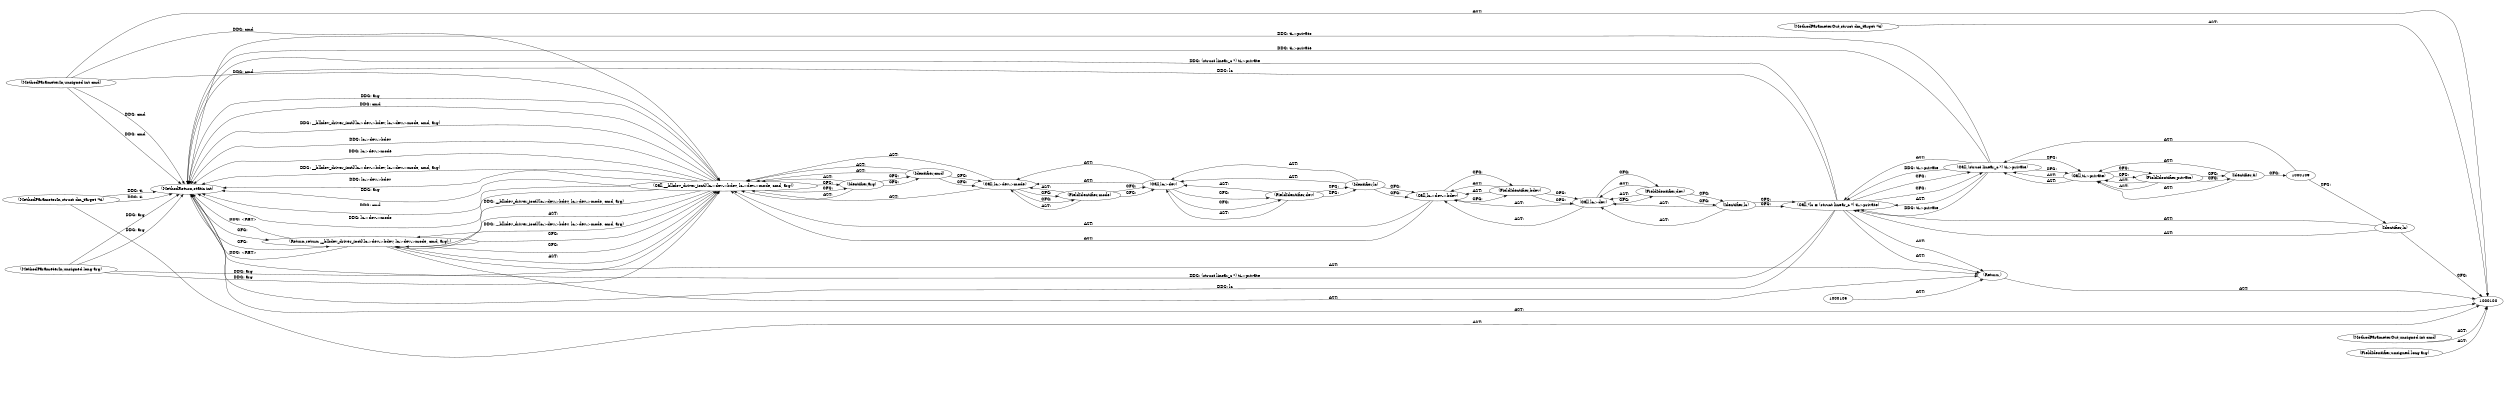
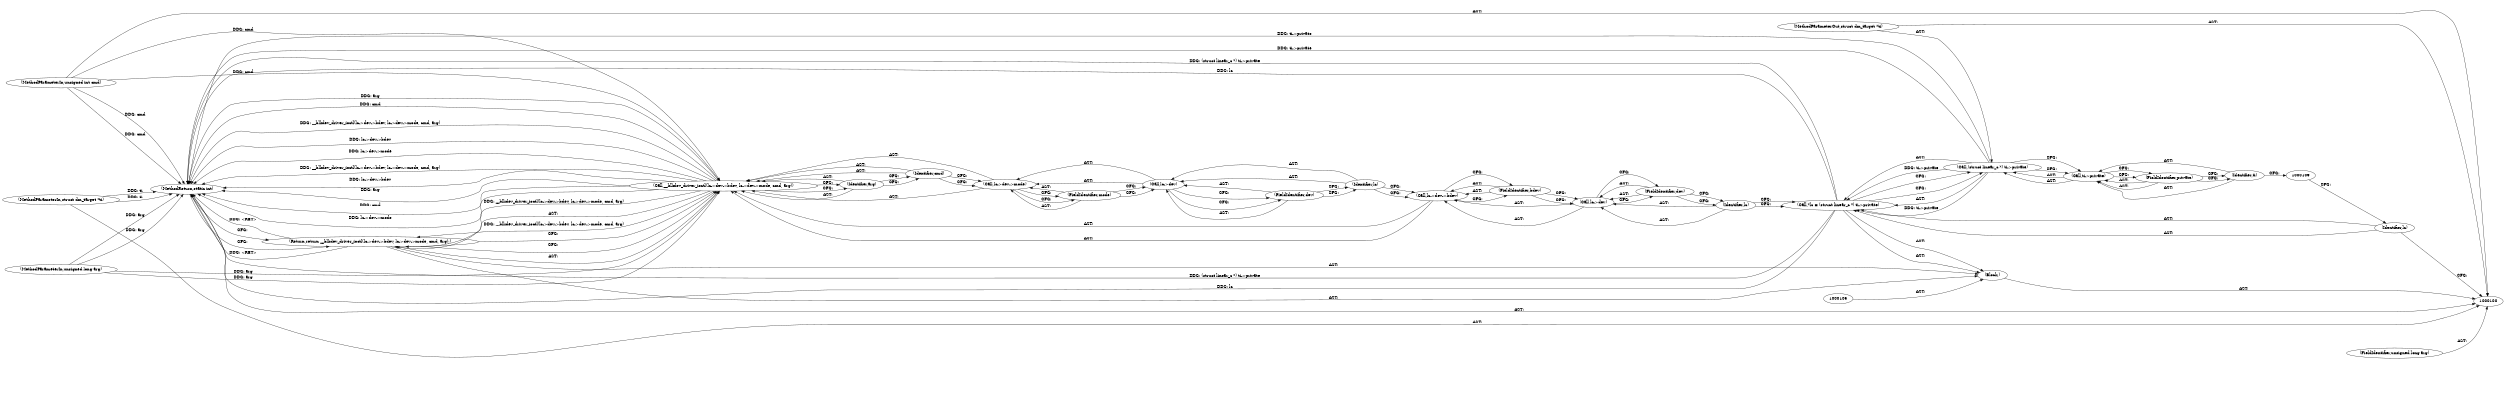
edge "1000109" -> "(Call,(struct linear_c *) ti->private)": now "(MethodParameterOut,struct dm_target *ti)" -> "(Call,(struct linear_c *) ti->private)"
node "(Return,)": label "(Return,)" -> "(Block,)"
node "(MethodParameterOut,unsigned int cmd)": removed
